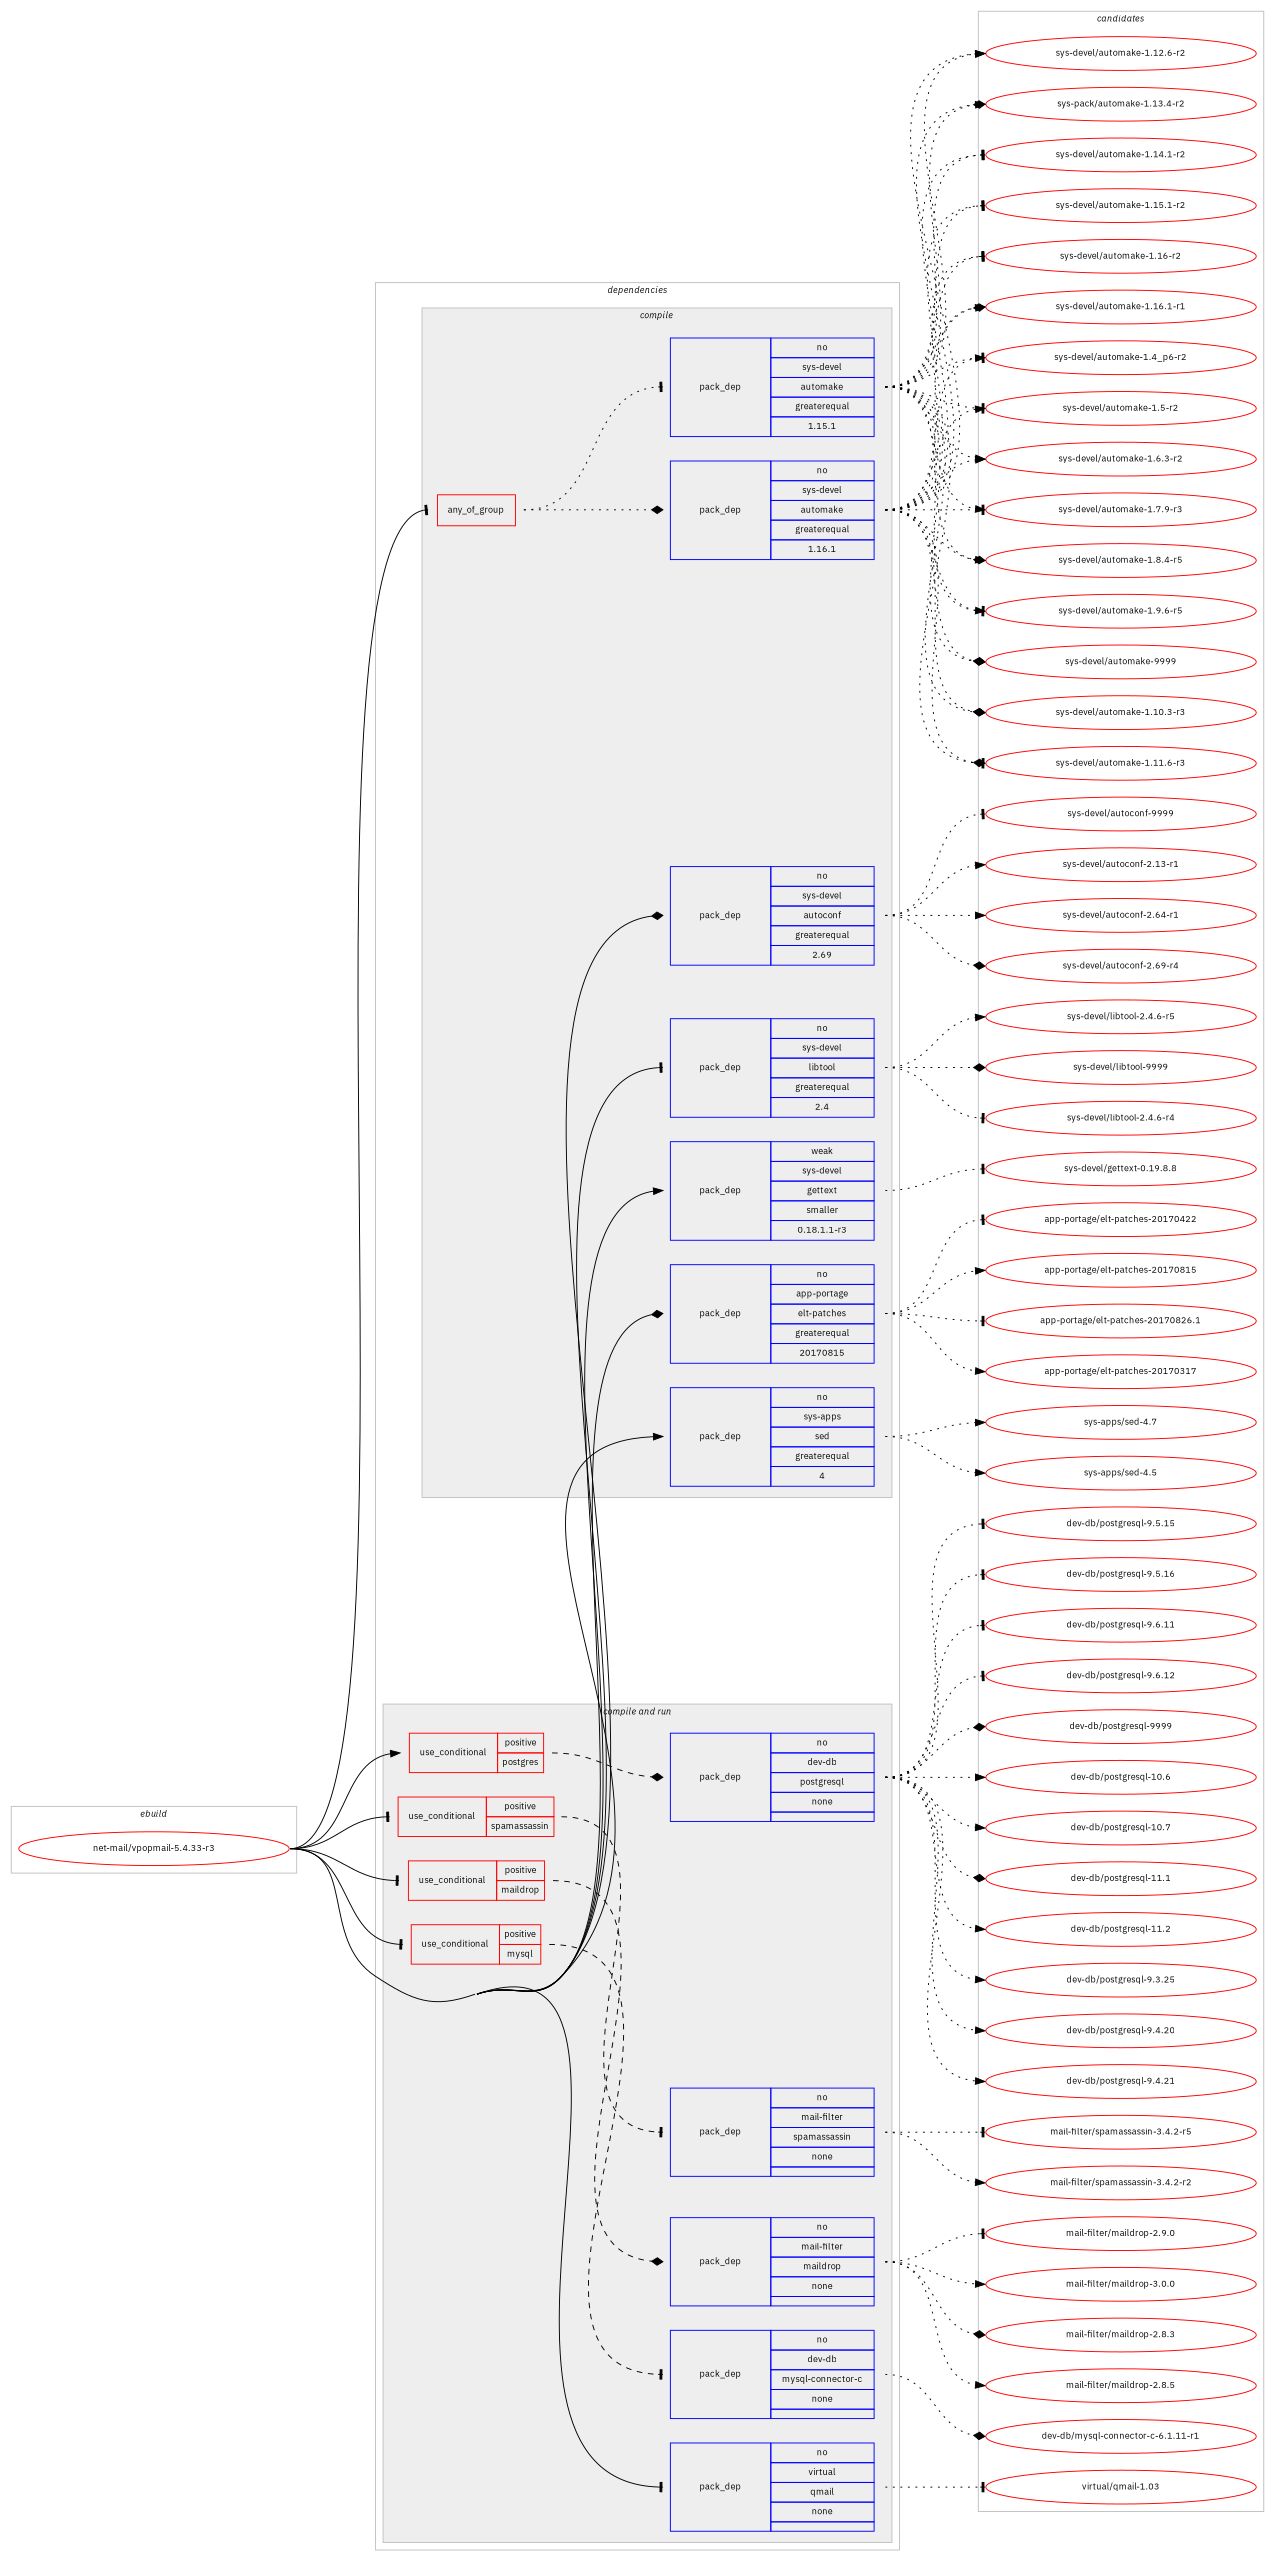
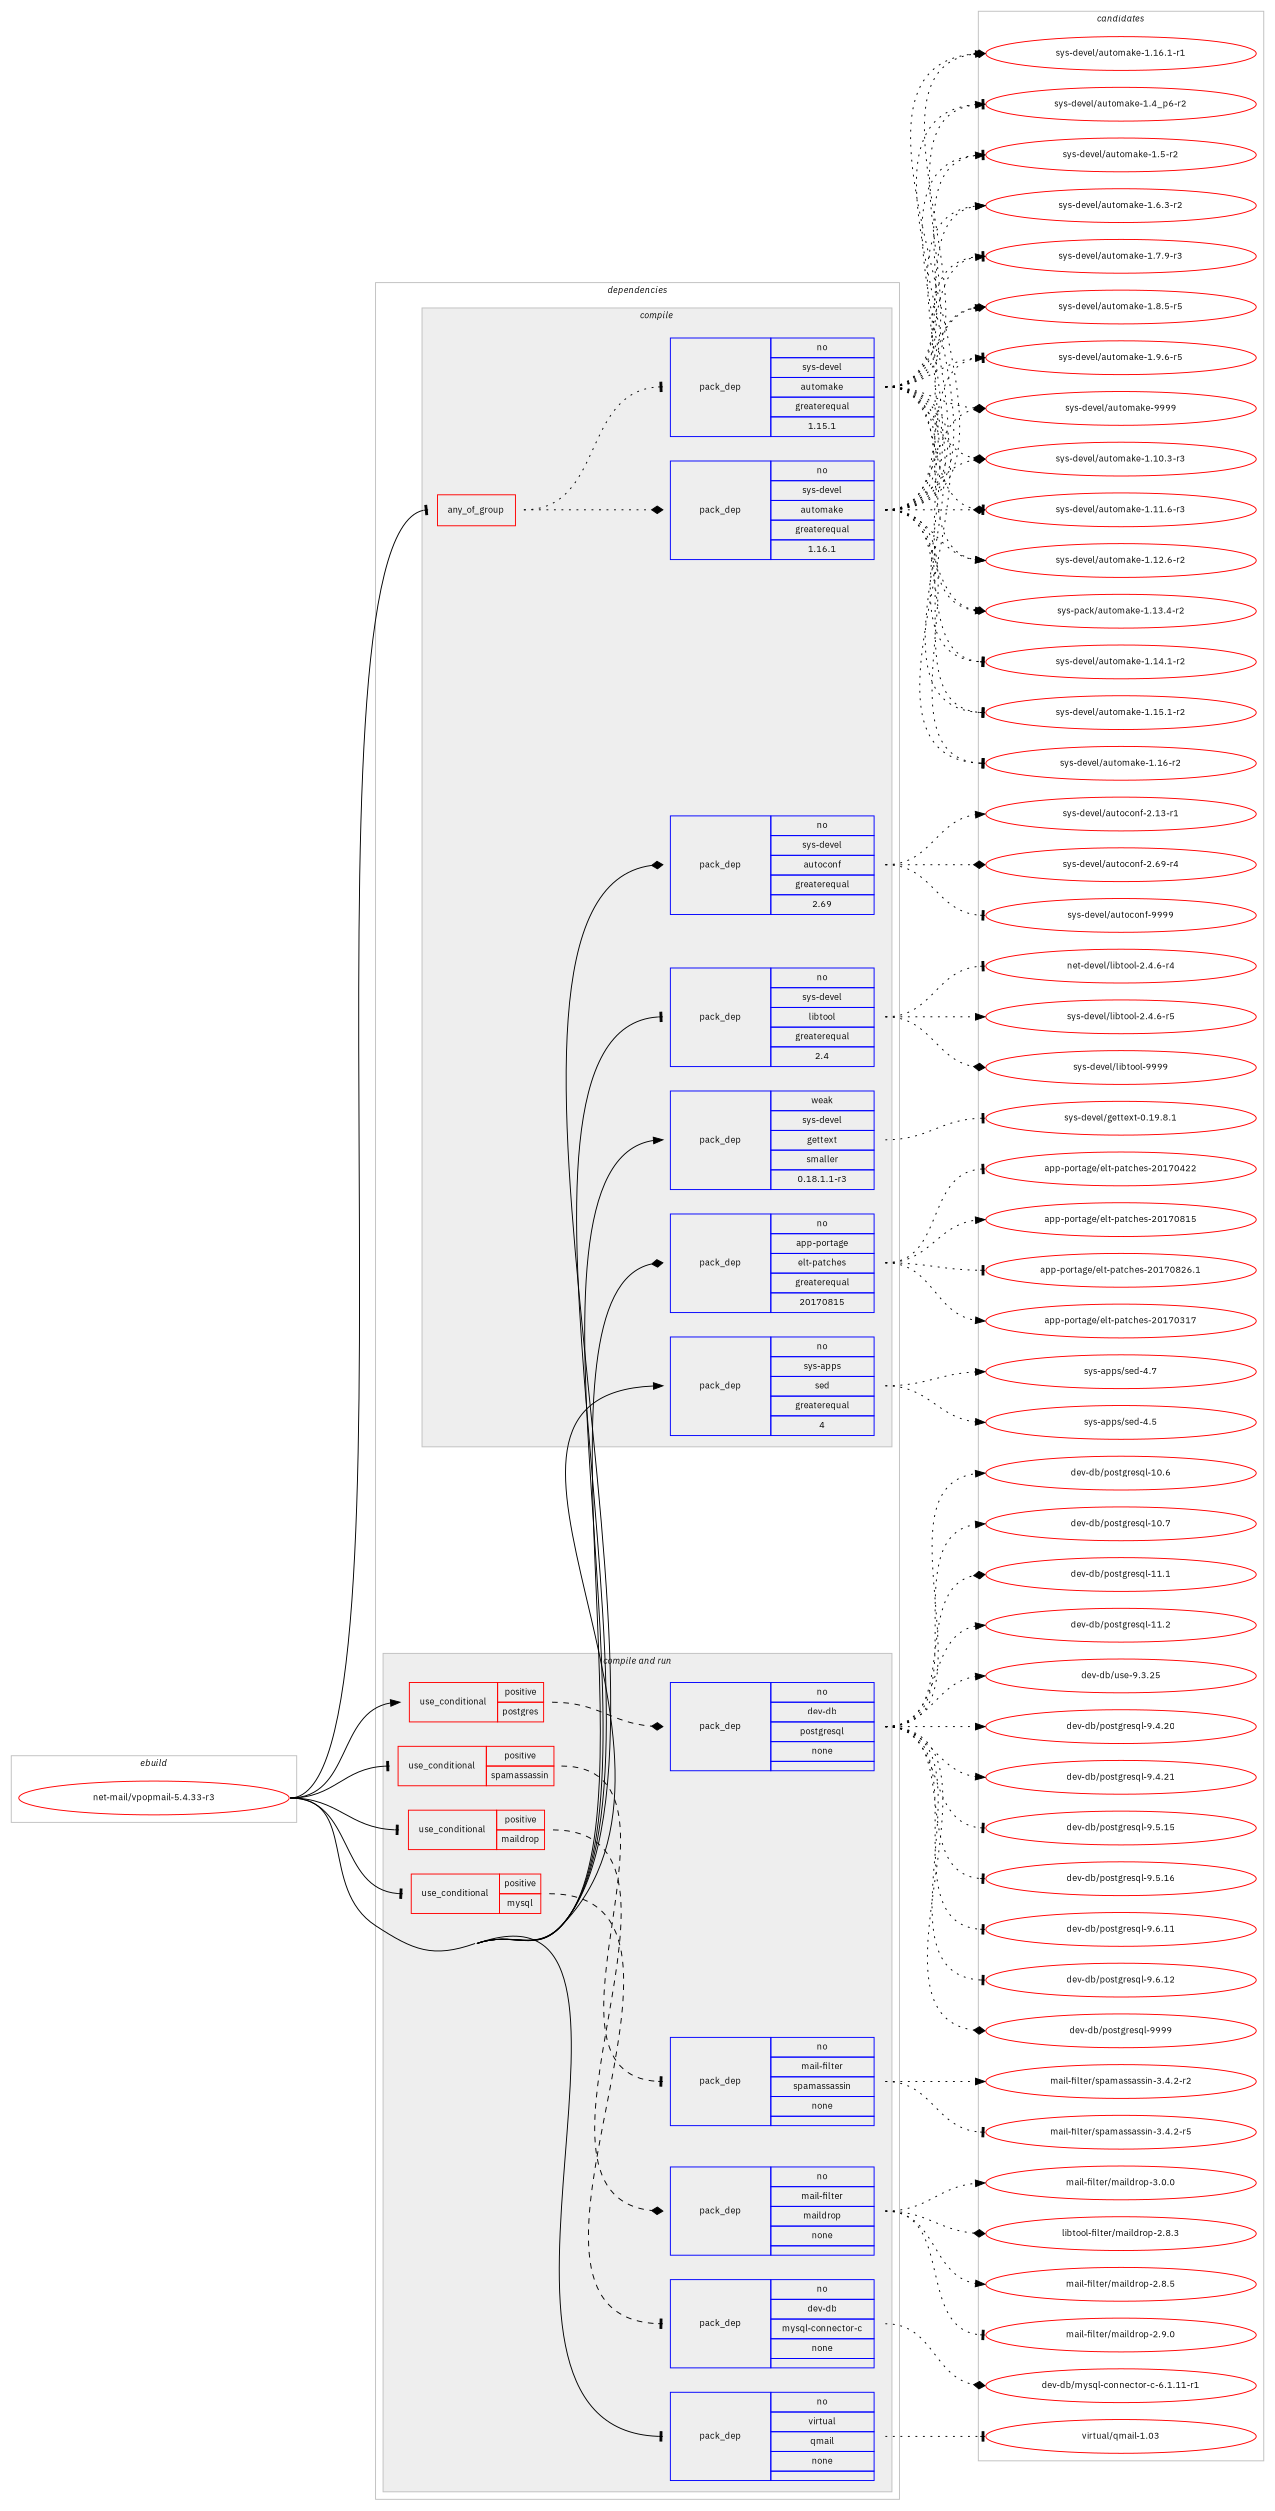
node "sys-devel/automake-1.8.4-r5": label "sys-devel/automake-1.8.4-r5" -> "sys-devel/automake-1.8.5-r5"
node "sys-devel/autoconf-2.64-r1": removed
node "sys-devel/libtool-2.4.6-r4": label "sys-devel/libtool-2.4.6-r4" -> "net-devel/libtool-2.4.6-r4"
node "sys-devel/gettext-0.19.8.8": label "sys-devel/gettext-0.19.8.8" -> "sys-devel/gettext-0.19.8.1"
node "dev-db/postgresql-9.3.25": label "dev-db/postgresql-9.3.25" -> "dev-db/use-9.3.25"
node "mail-filter/maildrop-2.8.3": label "mail-filter/maildrop-2.8.3" -> "libtool-filter/maildrop-2.8.3"
